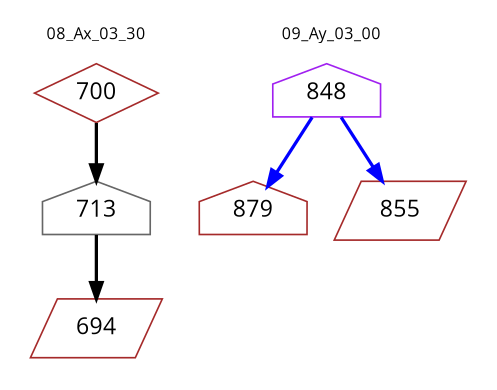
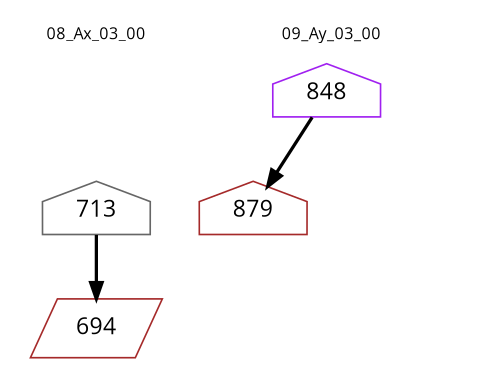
cluster "08_Ax_03_30": label "08_Ax_03_30" -> "08_Ax_03_00"
node "700": removed
edge "848" -> "879": color blue -> black
node "855": removed
